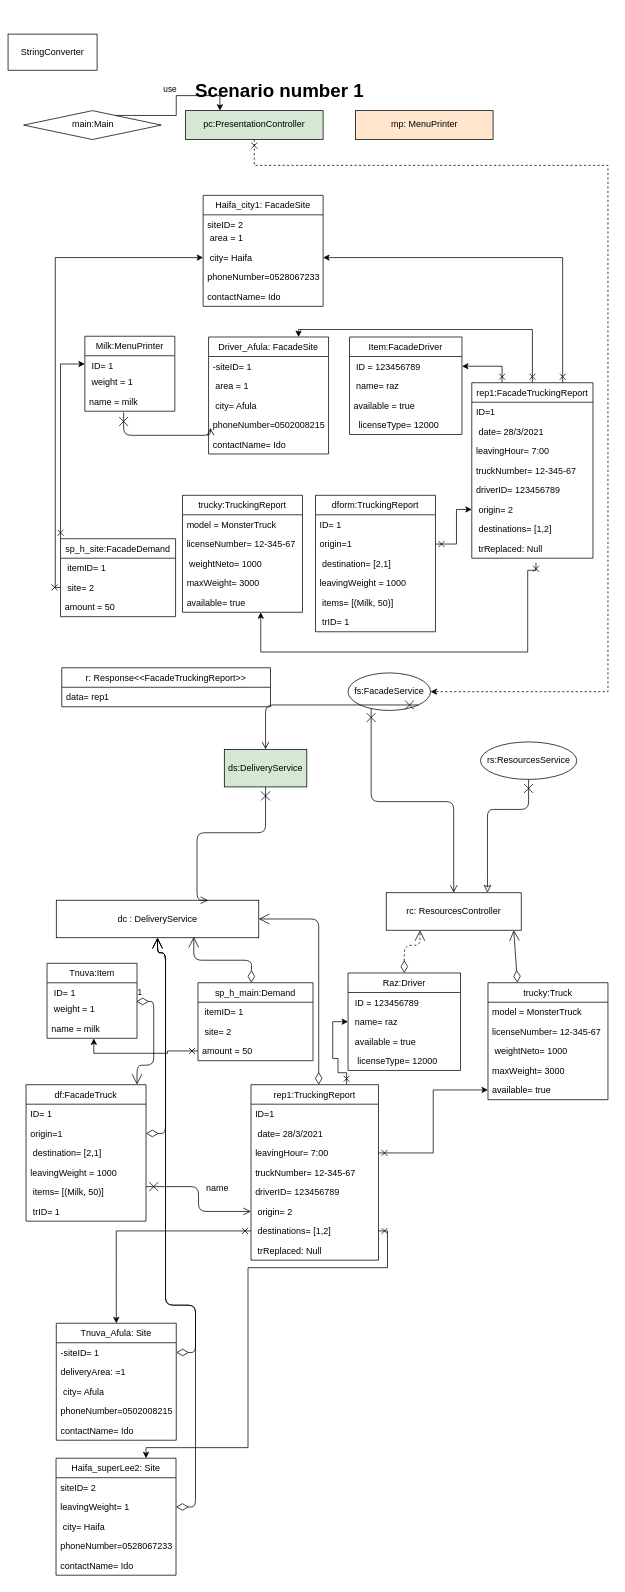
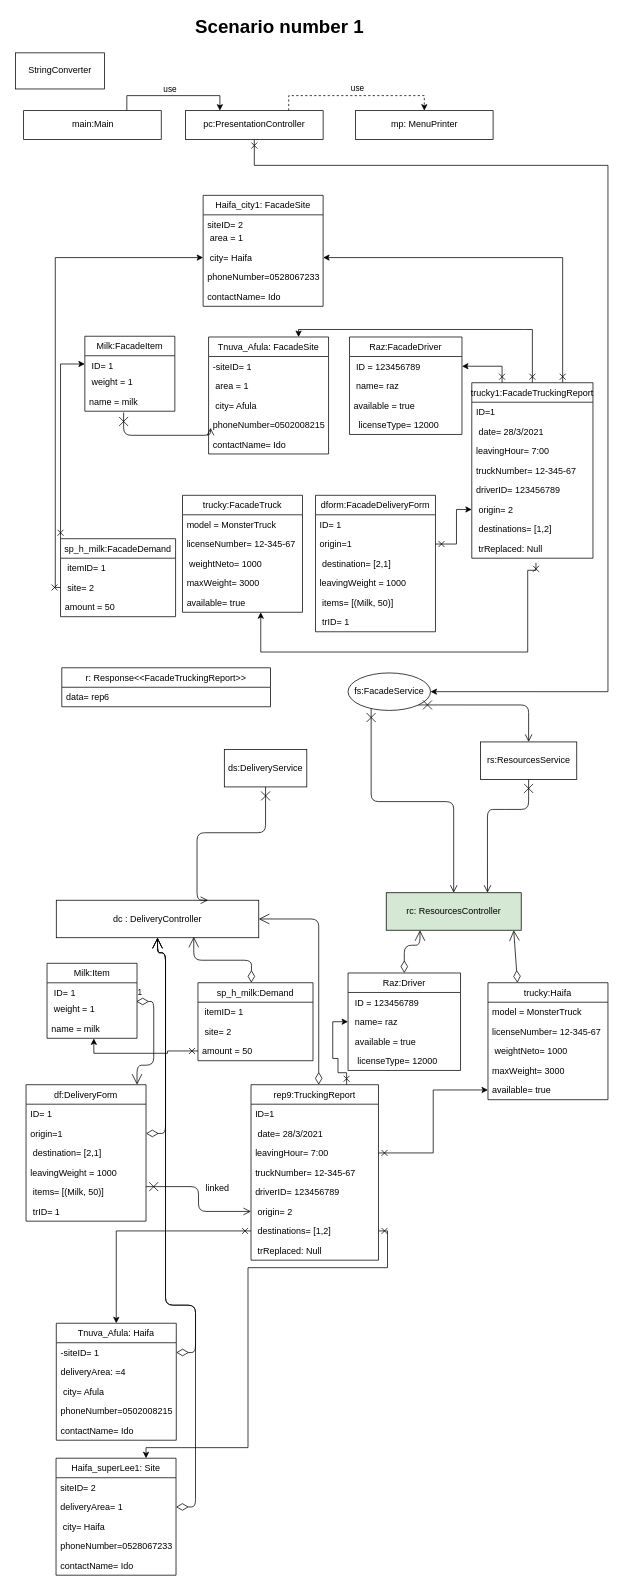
node "StringConverter": moved (52, 52) -> (60, 71)
node "Scenario number 1": moved (280, 89) -> (280, 25)
edge "pc:PresentationController" -> "mp: MenuPrinter": added, label "use"
node "main:Main": shape diamond -> rectangle
node "pc:PresentationController": fillcolor #d5e8d4 -> #ffffff
node "mp: MenuPrinter": fillcolor #ffe6cc -> #ffffff
edge "pc:PresentationController" -- "fs:FacadeService": style dashed -> solid
node "Milk:MenuPrinter": label "Milk:MenuPrinter" -> "Milk:FacadeItem"
node "Driver_Afula: FacadeSite": label "Driver_Afula: FacadeSite" -> "Tnuva_Afula: FacadeSite"
node "Item:FacadeDriver": label "Item:FacadeDriver" -> "Raz:FacadeDriver"
node "rep1:FacadeTruckingReport": label "rep1:FacadeTruckingReport" -> "trucky1:FacadeTruckingReport"
node "trucky:TruckingReport": label "trucky:TruckingReport" -> "trucky:FacadeTruck"
node "dform:TruckingReport": label "dform:TruckingReport" -> "dform:FacadeDeliveryForm"
node "sp_h_site:FacadeDemand": label "sp_h_site:FacadeDemand" -> "sp_h_milk:FacadeDemand"
node "data= rep1": label "data= rep1" -> "data= rep6"
edge "fs:FacadeService" -- "ds:DeliveryService": now "fs:FacadeService" -- "rs:ResourcesService"
node "rs:ResourcesService": shape ellipse -> rectangle
node "ds:DeliveryService": fillcolor #d5e8d4 -> #ffffff
edge "rs:ResourcesService" -- "rc: ResourcesController": arrowhead classic -> open
node "rc: ResourcesController": fillcolor #ffffff -> #d5e8d4
node "dc : DeliveryService": label "dc : DeliveryService" -> "dc : DeliveryController"
edge "rc: ResourcesController" -- "Raz:Driver": style dashed -> solid
node "Tnuva:Item": label "Tnuva:Item" -> "Milk:Item"
node "sp_h_main:Demand": label "sp_h_main:Demand" -> "sp_h_milk:Demand"
node "trucky:Truck": label "trucky:Truck" -> "trucky:Haifa"
node "df:FacadeTruck": label "df:FacadeTruck" -> "df:DeliveryForm"
node "rep1:TruckingReport": label "rep1:TruckingReport" -> "rep9:TruckingReport"
node "name": label "name" -> "linked"
node "Tnuva_Afula: Site": label "Tnuva_Afula: Site" -> "Tnuva_Afula: Haifa"
node "deliveryArea: =1": label "deliveryArea: =1" -> "deliveryArea: =4"
node "Haifa_superLee2: Site": label "Haifa_superLee2: Site" -> "Haifa_superLee1: Site"
node "leavingWeight= 1": label "leavingWeight= 1" -> "deliveryArea= 1"
